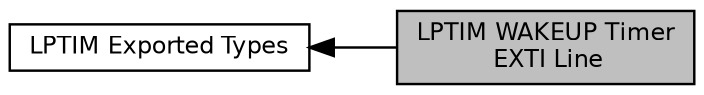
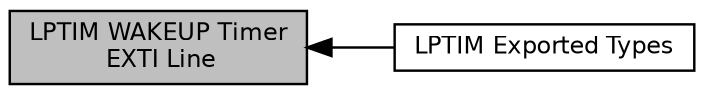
edge "LPTIM WAKEUP Timer EXTI Line" -> "LPTIM Exported Types": reversed
